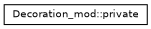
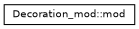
node "Decoration_mod::private": label "Decoration_mod::private" -> "Decoration_mod::mod"
